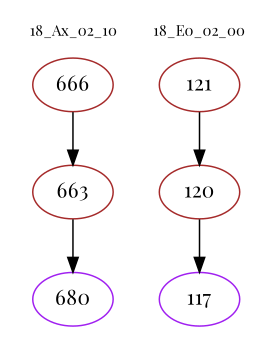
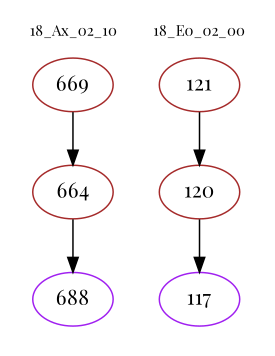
node "666": label "666" -> "669"
node "663": label "663" -> "664"
node "680": label "680" -> "688"
